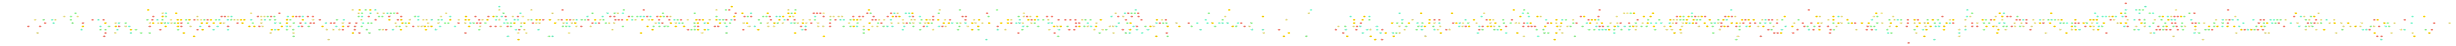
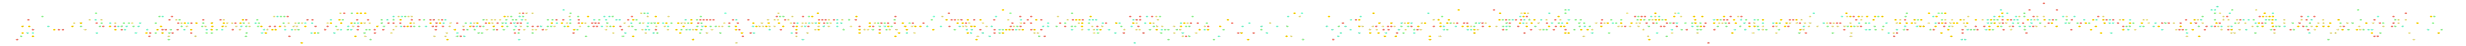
node "gdt": added
node "vmm": added
